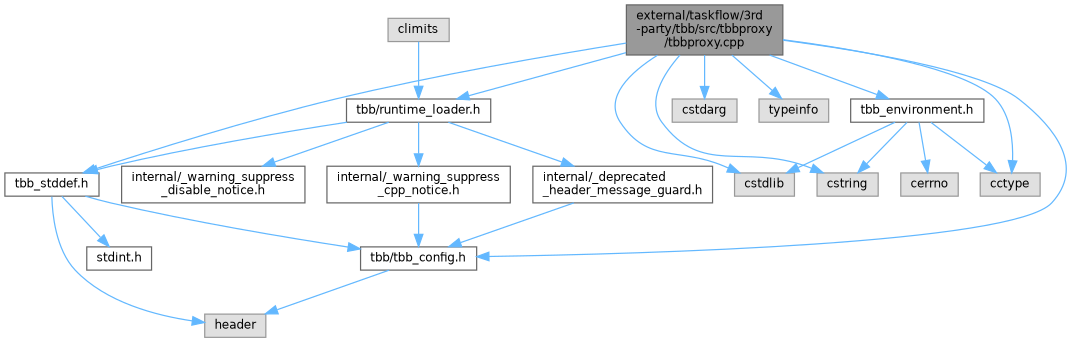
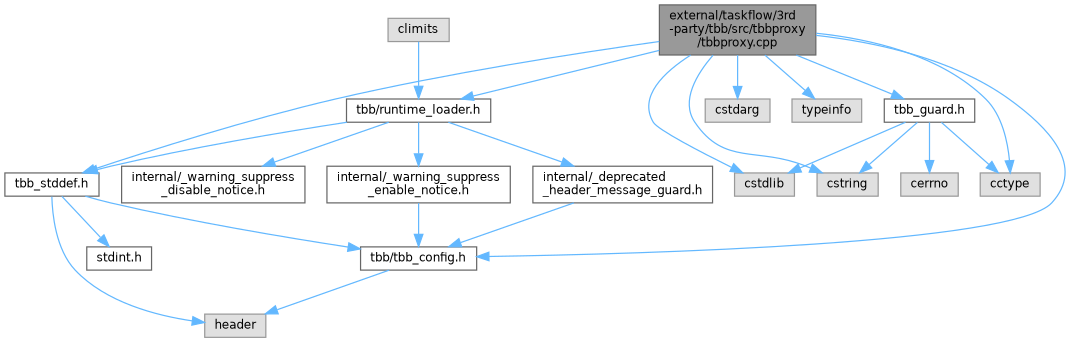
node "tbb_environment.h": label "tbb_environment.h" -> "tbb_guard.h"
node "internal/_warning_suppress _cpp_notice.h": label "internal/_warning_suppress _cpp_notice.h" -> "internal/_warning_suppress _enable_notice.h"
